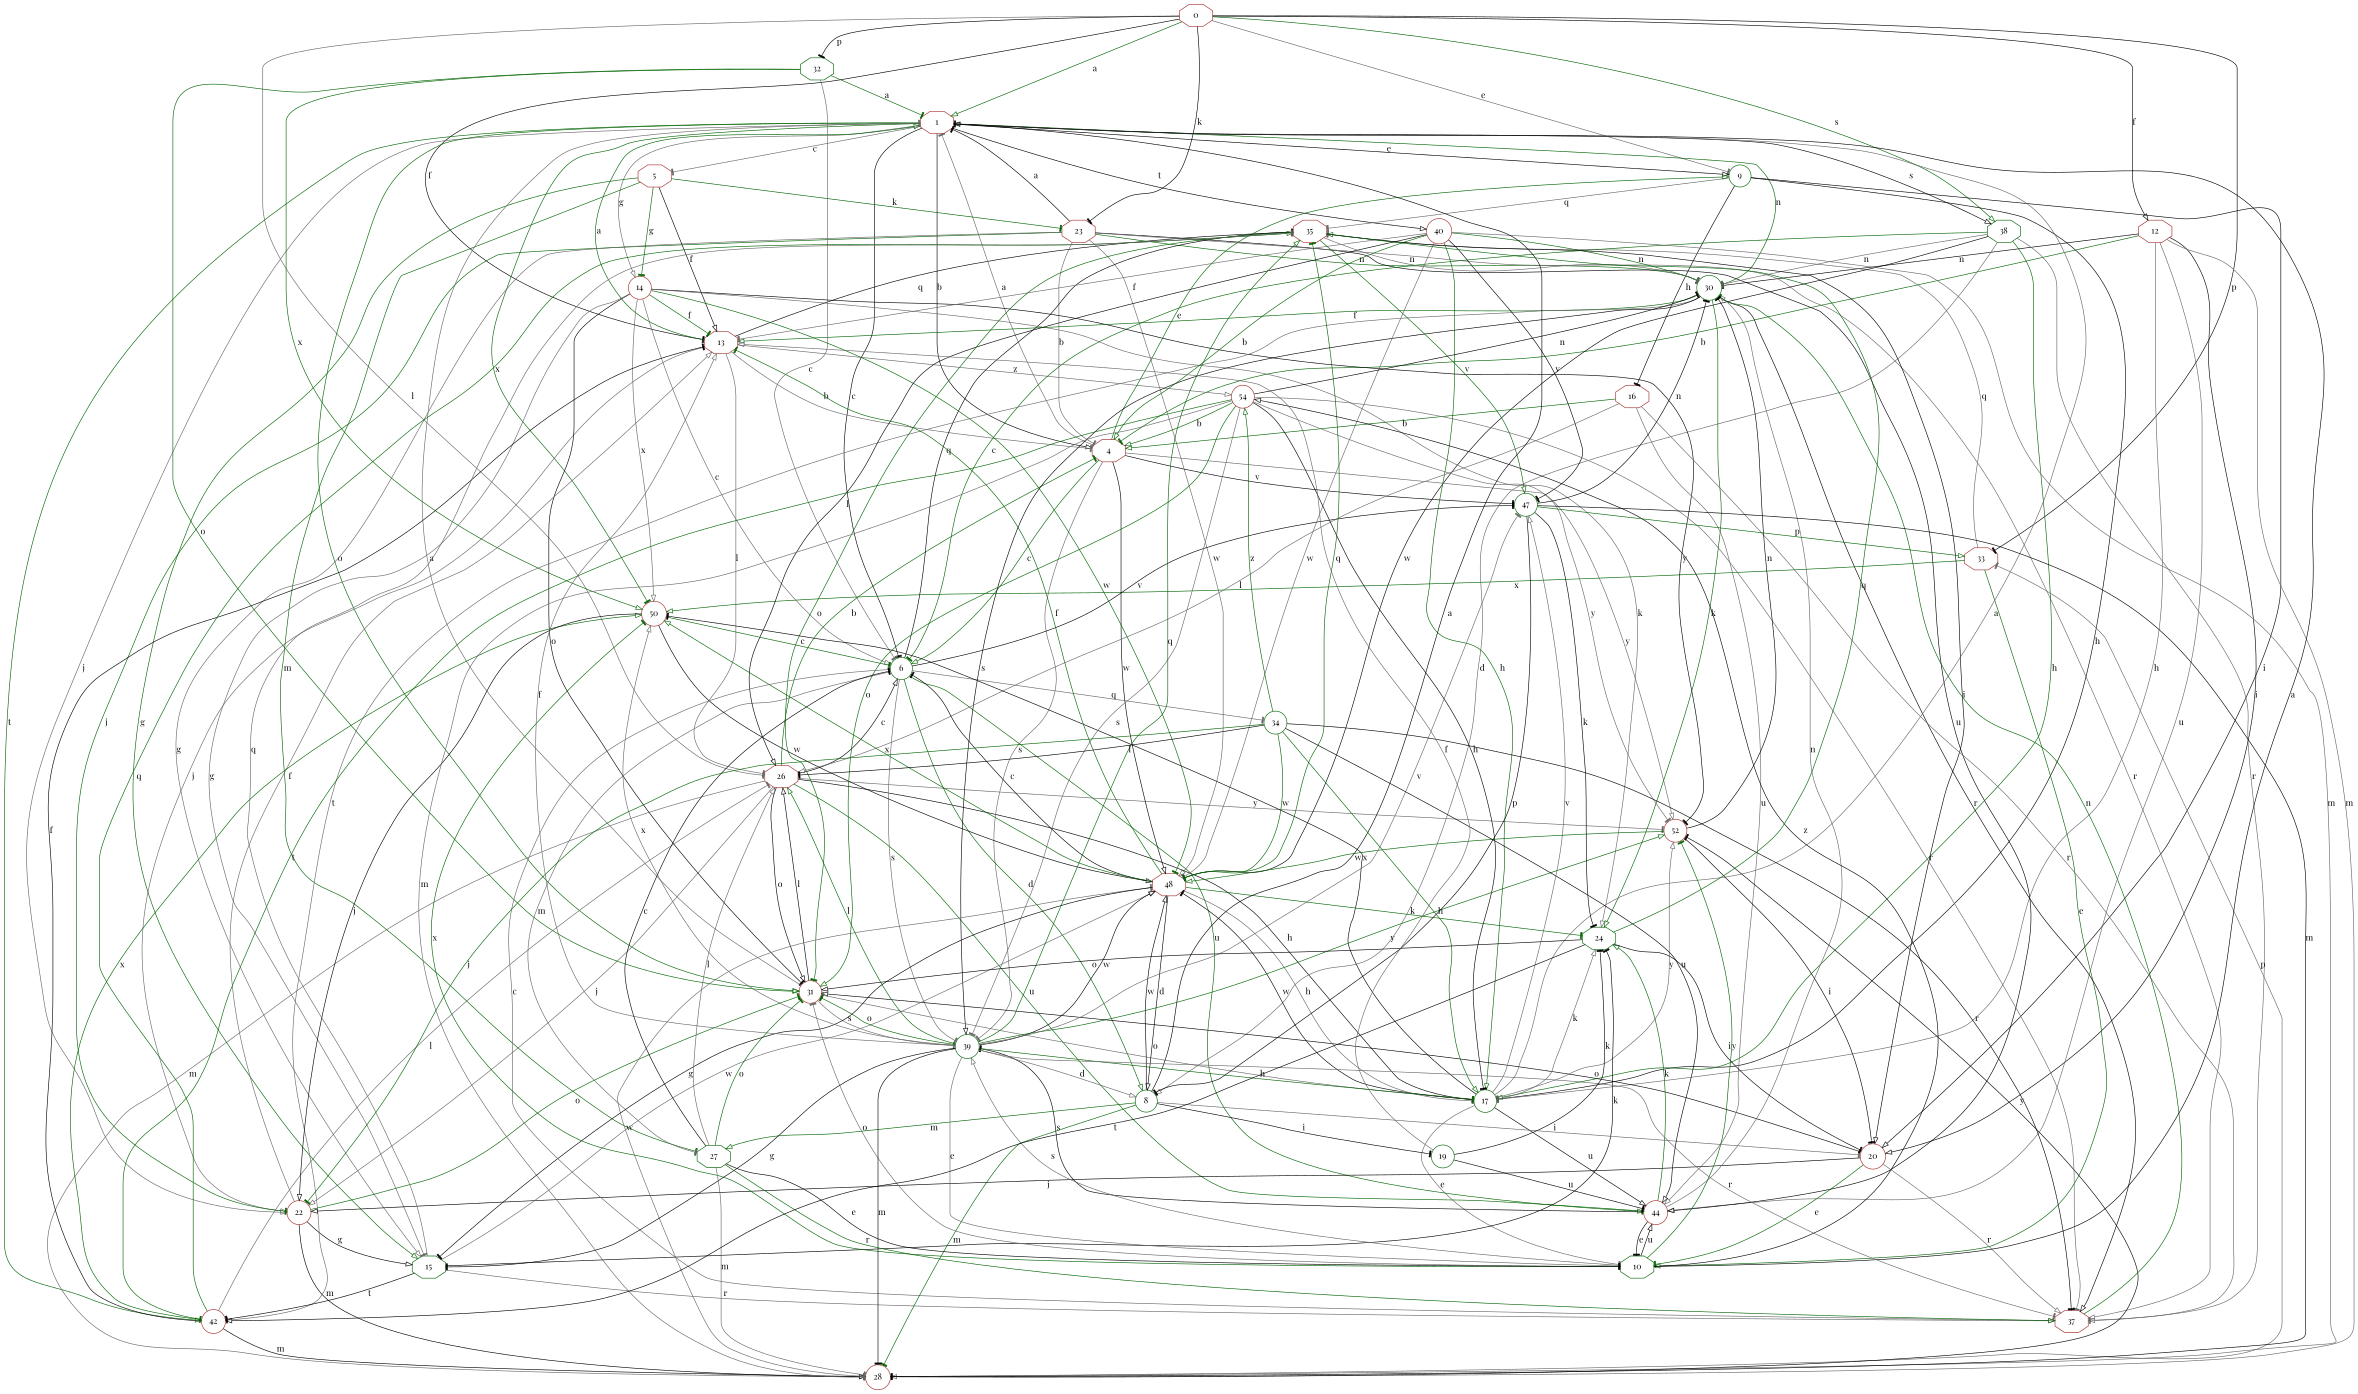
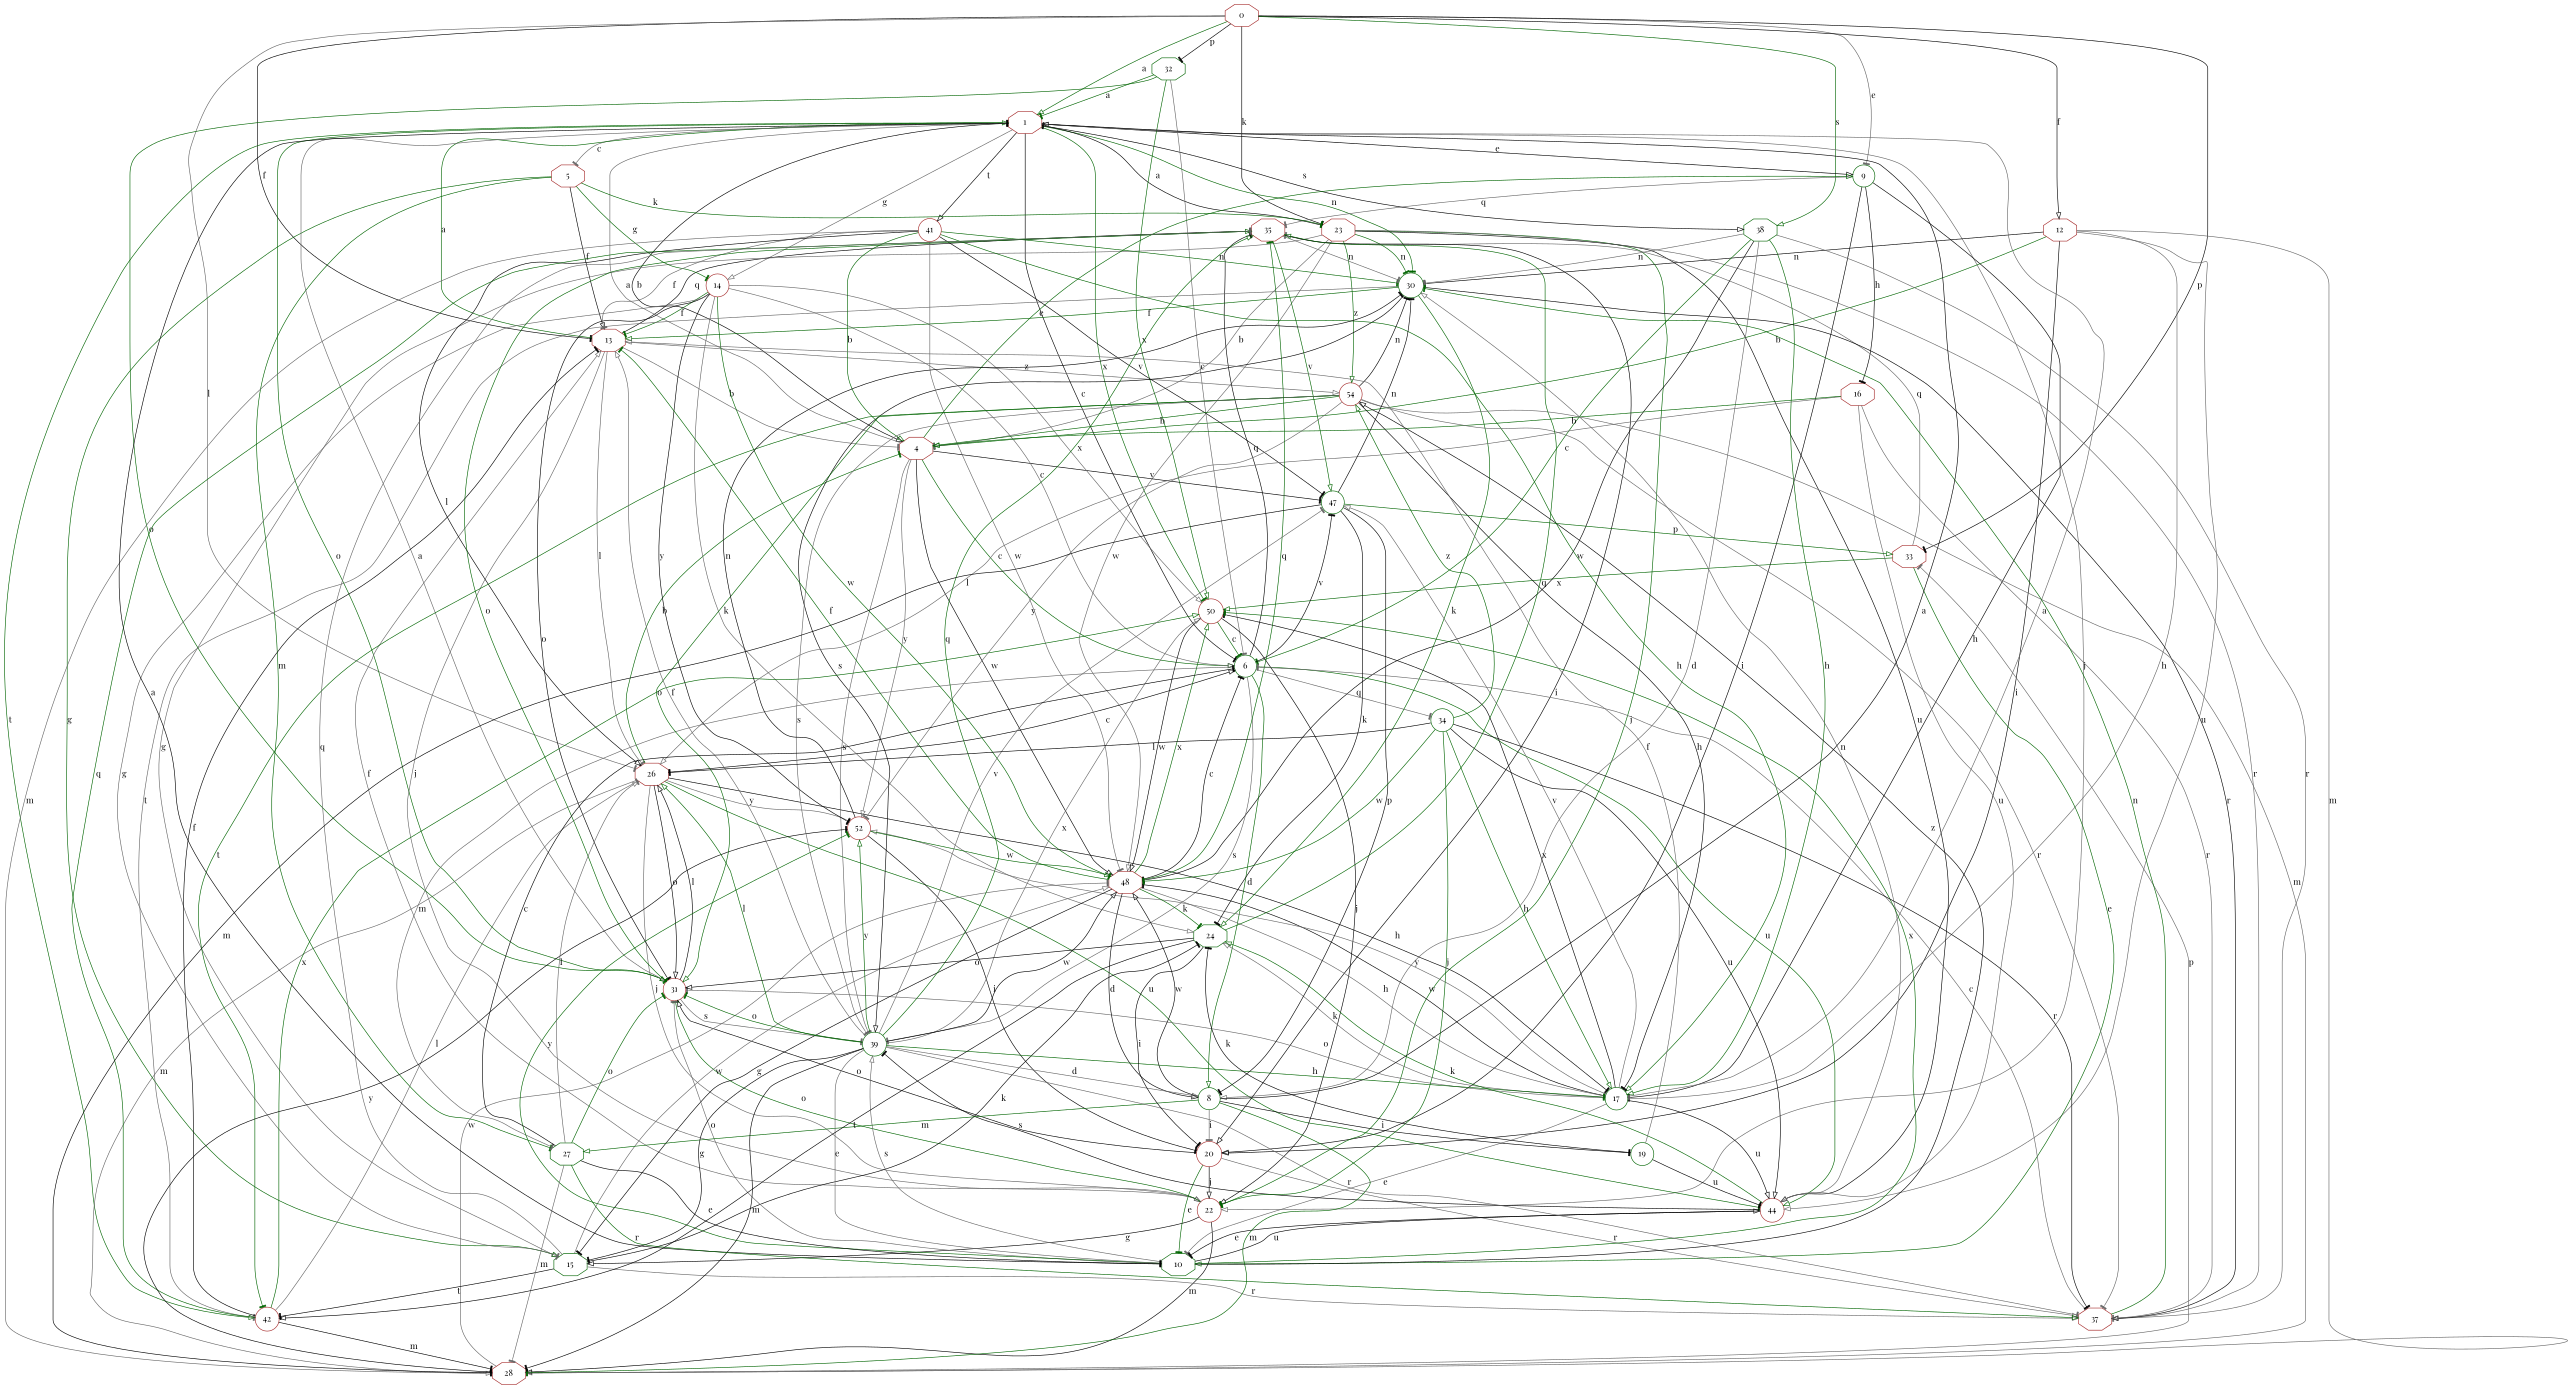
node "40": label "40" -> "41"
edge "23" -> "54": added, label "z"
node "28": shape circle -> octagon
